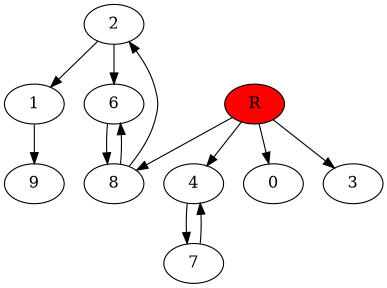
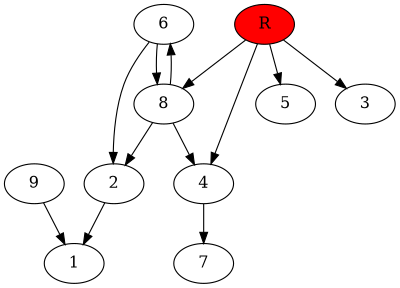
edge "2" -> "6": reversed
edge "1" -> "9": reversed
node "0": label "0" -> "5"
edge "7" -> "4": now "8" -> "4"
